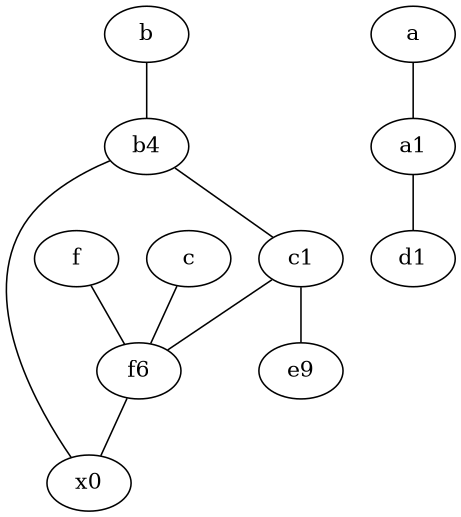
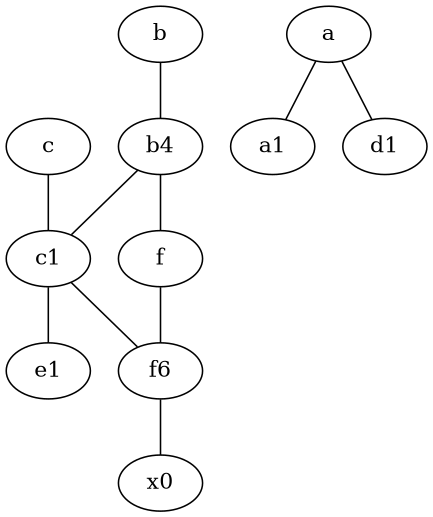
edge "a1" -- "d1": now "a" -- "d1"
edge "b4" -- "x0": now "b4" -- "f"
edge "c" -- "f6": now "c" -- "c1"
node "e9": label "e9" -> "e1"
